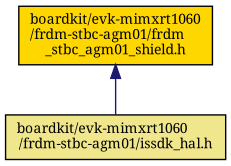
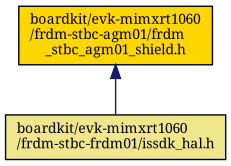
node "boardkit/evk-mimxrt1060 /frdm-stbc-agm01/issdk_hal.h": label "boardkit/evk-mimxrt1060 /frdm-stbc-agm01/issdk_hal.h" -> "boardkit/evk-mimxrt1060 /frdm-stbc-frdm01/issdk_hal.h"
